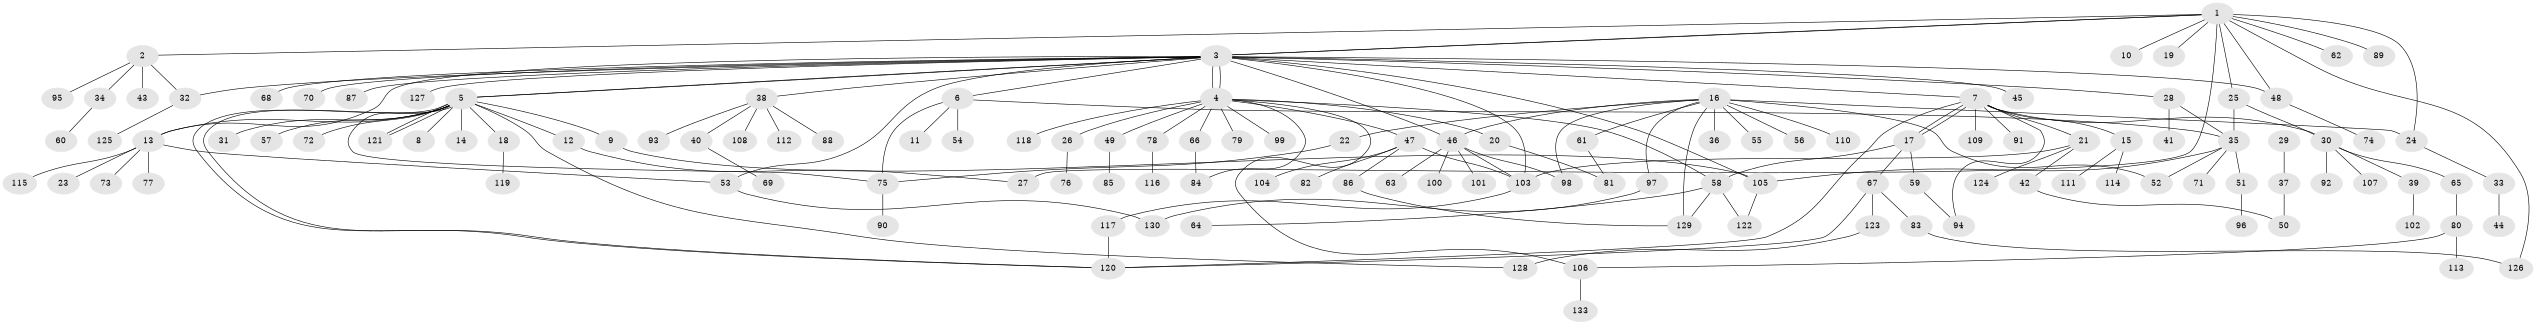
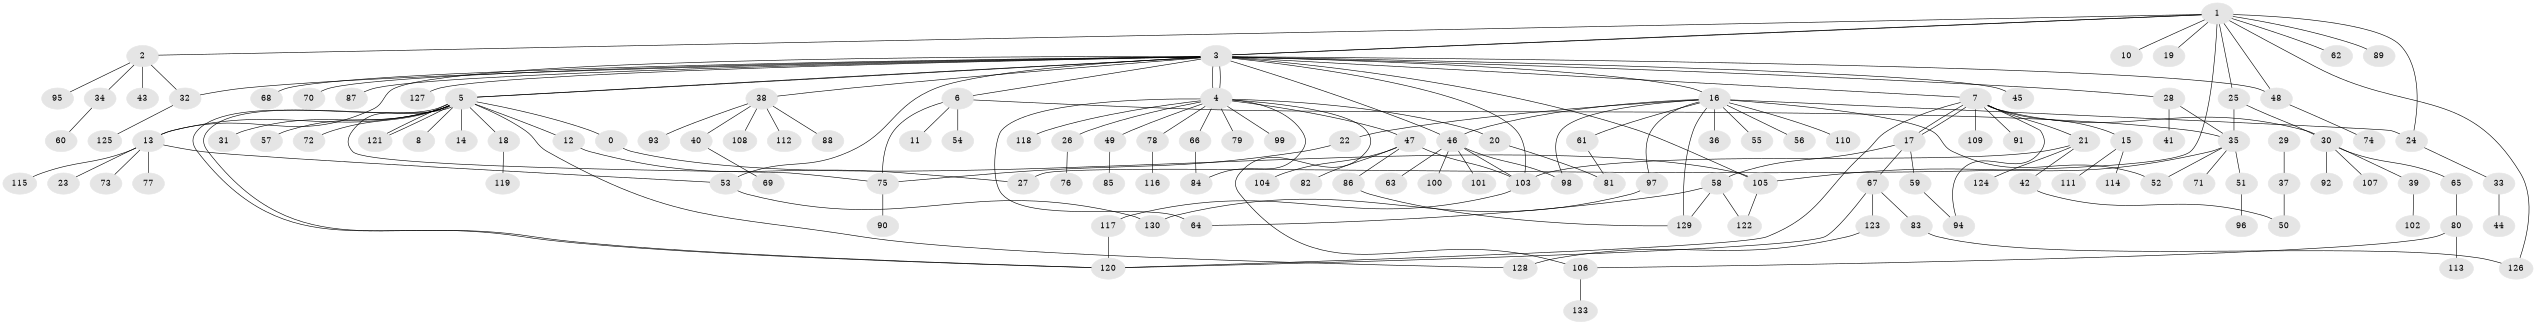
edge "3" -- "16": added
edge "4" -- "58": now "4" -- "64"
node "9": label "9" -> "0"
